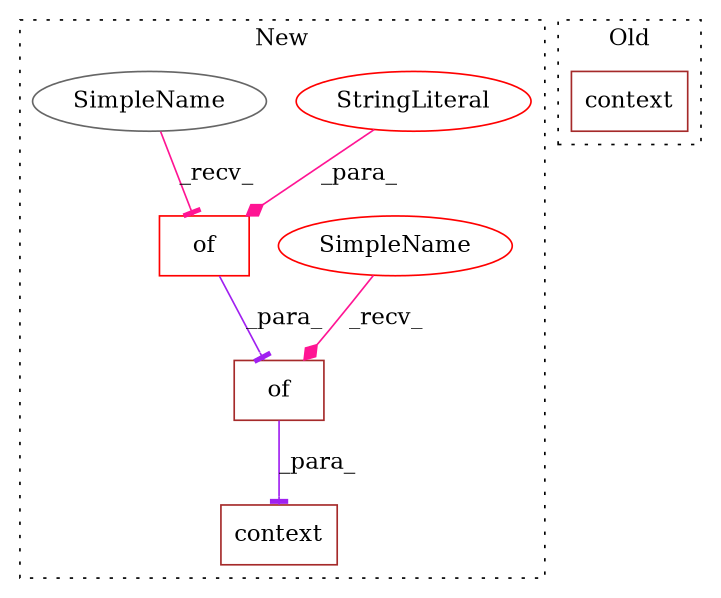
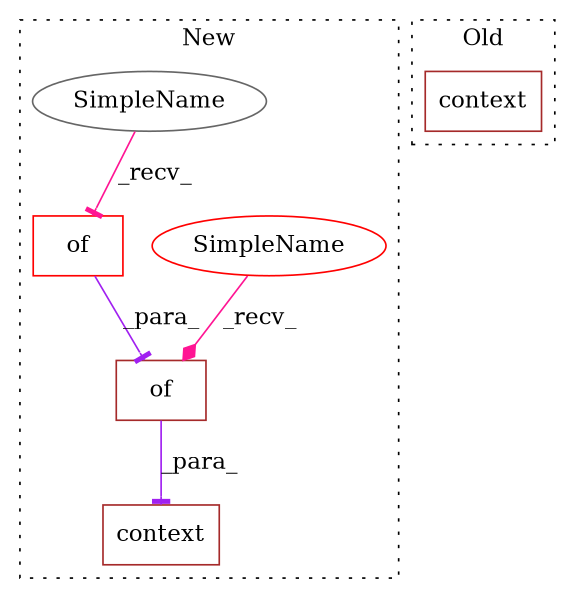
node "StringLiteral": removed
